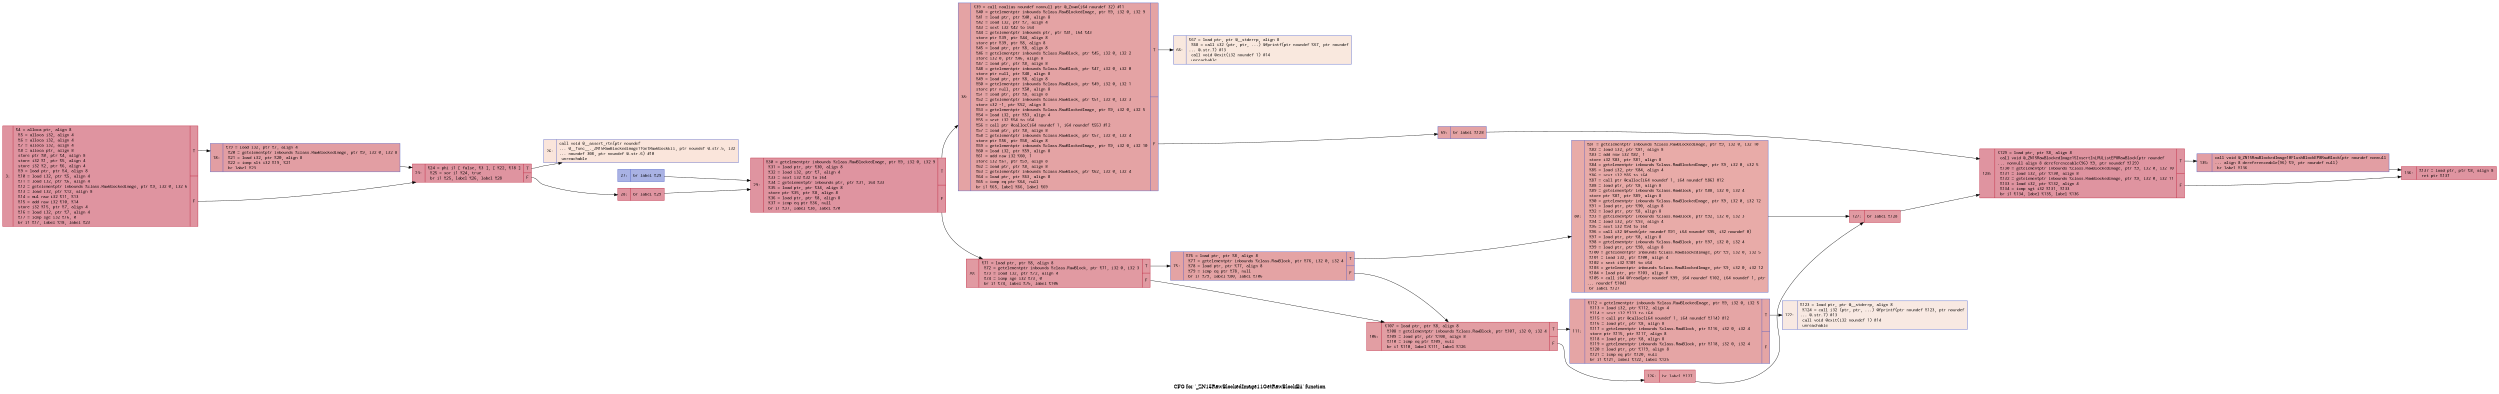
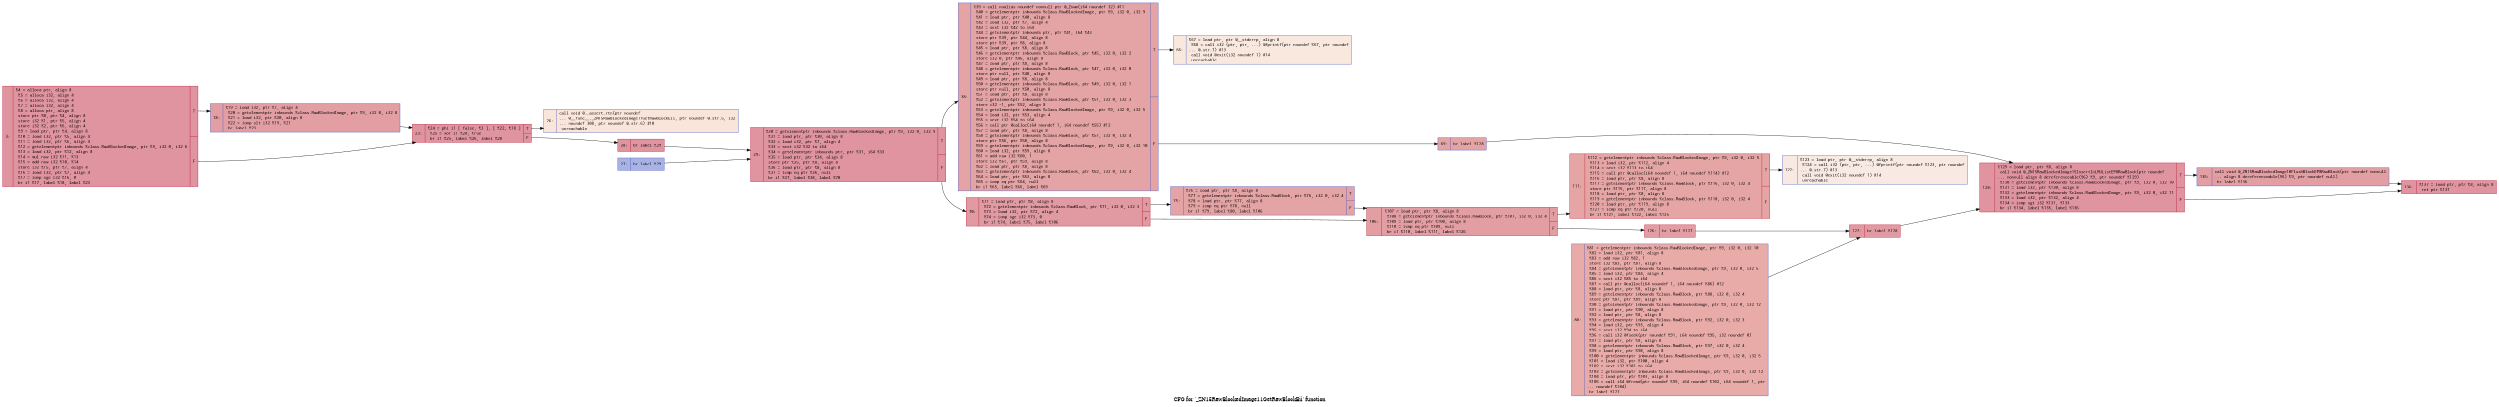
edge "75:" -> "80:": removed
node "111:": color #3d50c3ff -> #b70d28ff
